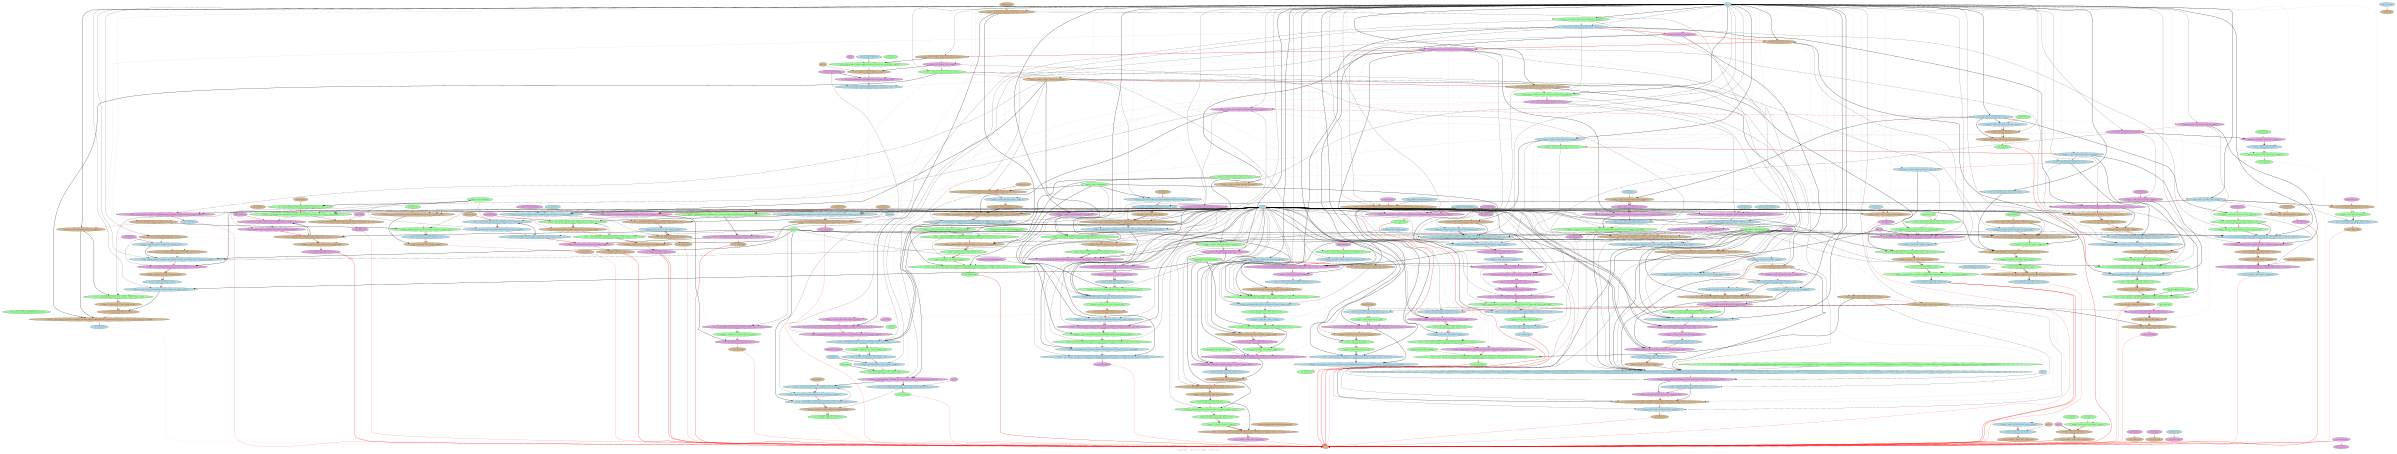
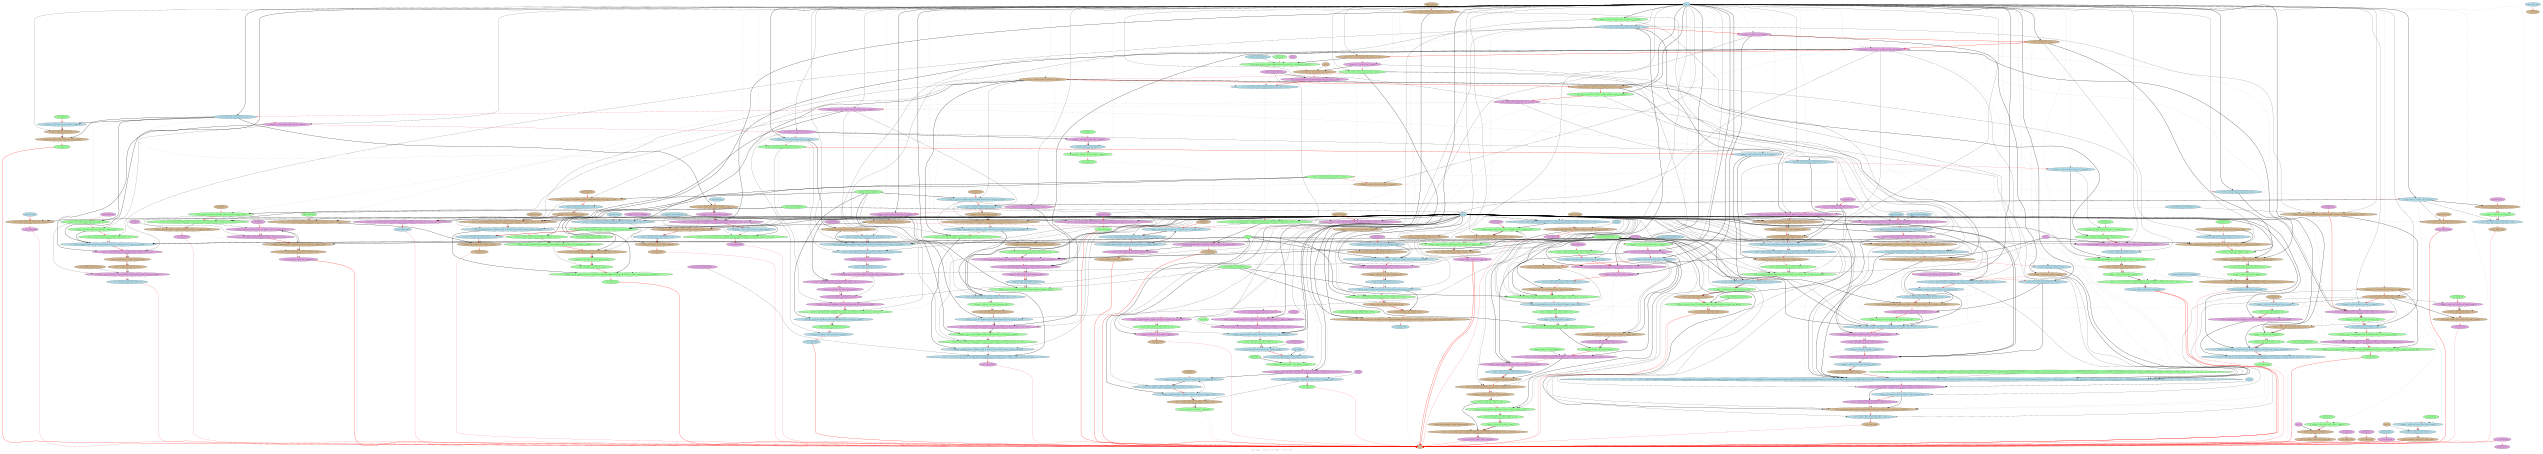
edge "%t445 = bitcast %class.ap_uint.2* %t284 to i8*" -> "%t285 = alloca %class.ap_uint.0, align 1": now "%t284 = alloca %class.ap_uint.2, align 1" -> "%t285 = alloca %class.ap_uint.0, align 1"
